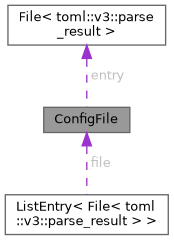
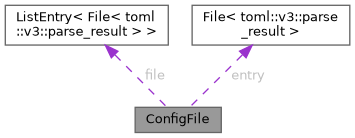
edge "ListEntry< File< toml ::v3::parse_result > >" -> "ConfigFile": reversed
